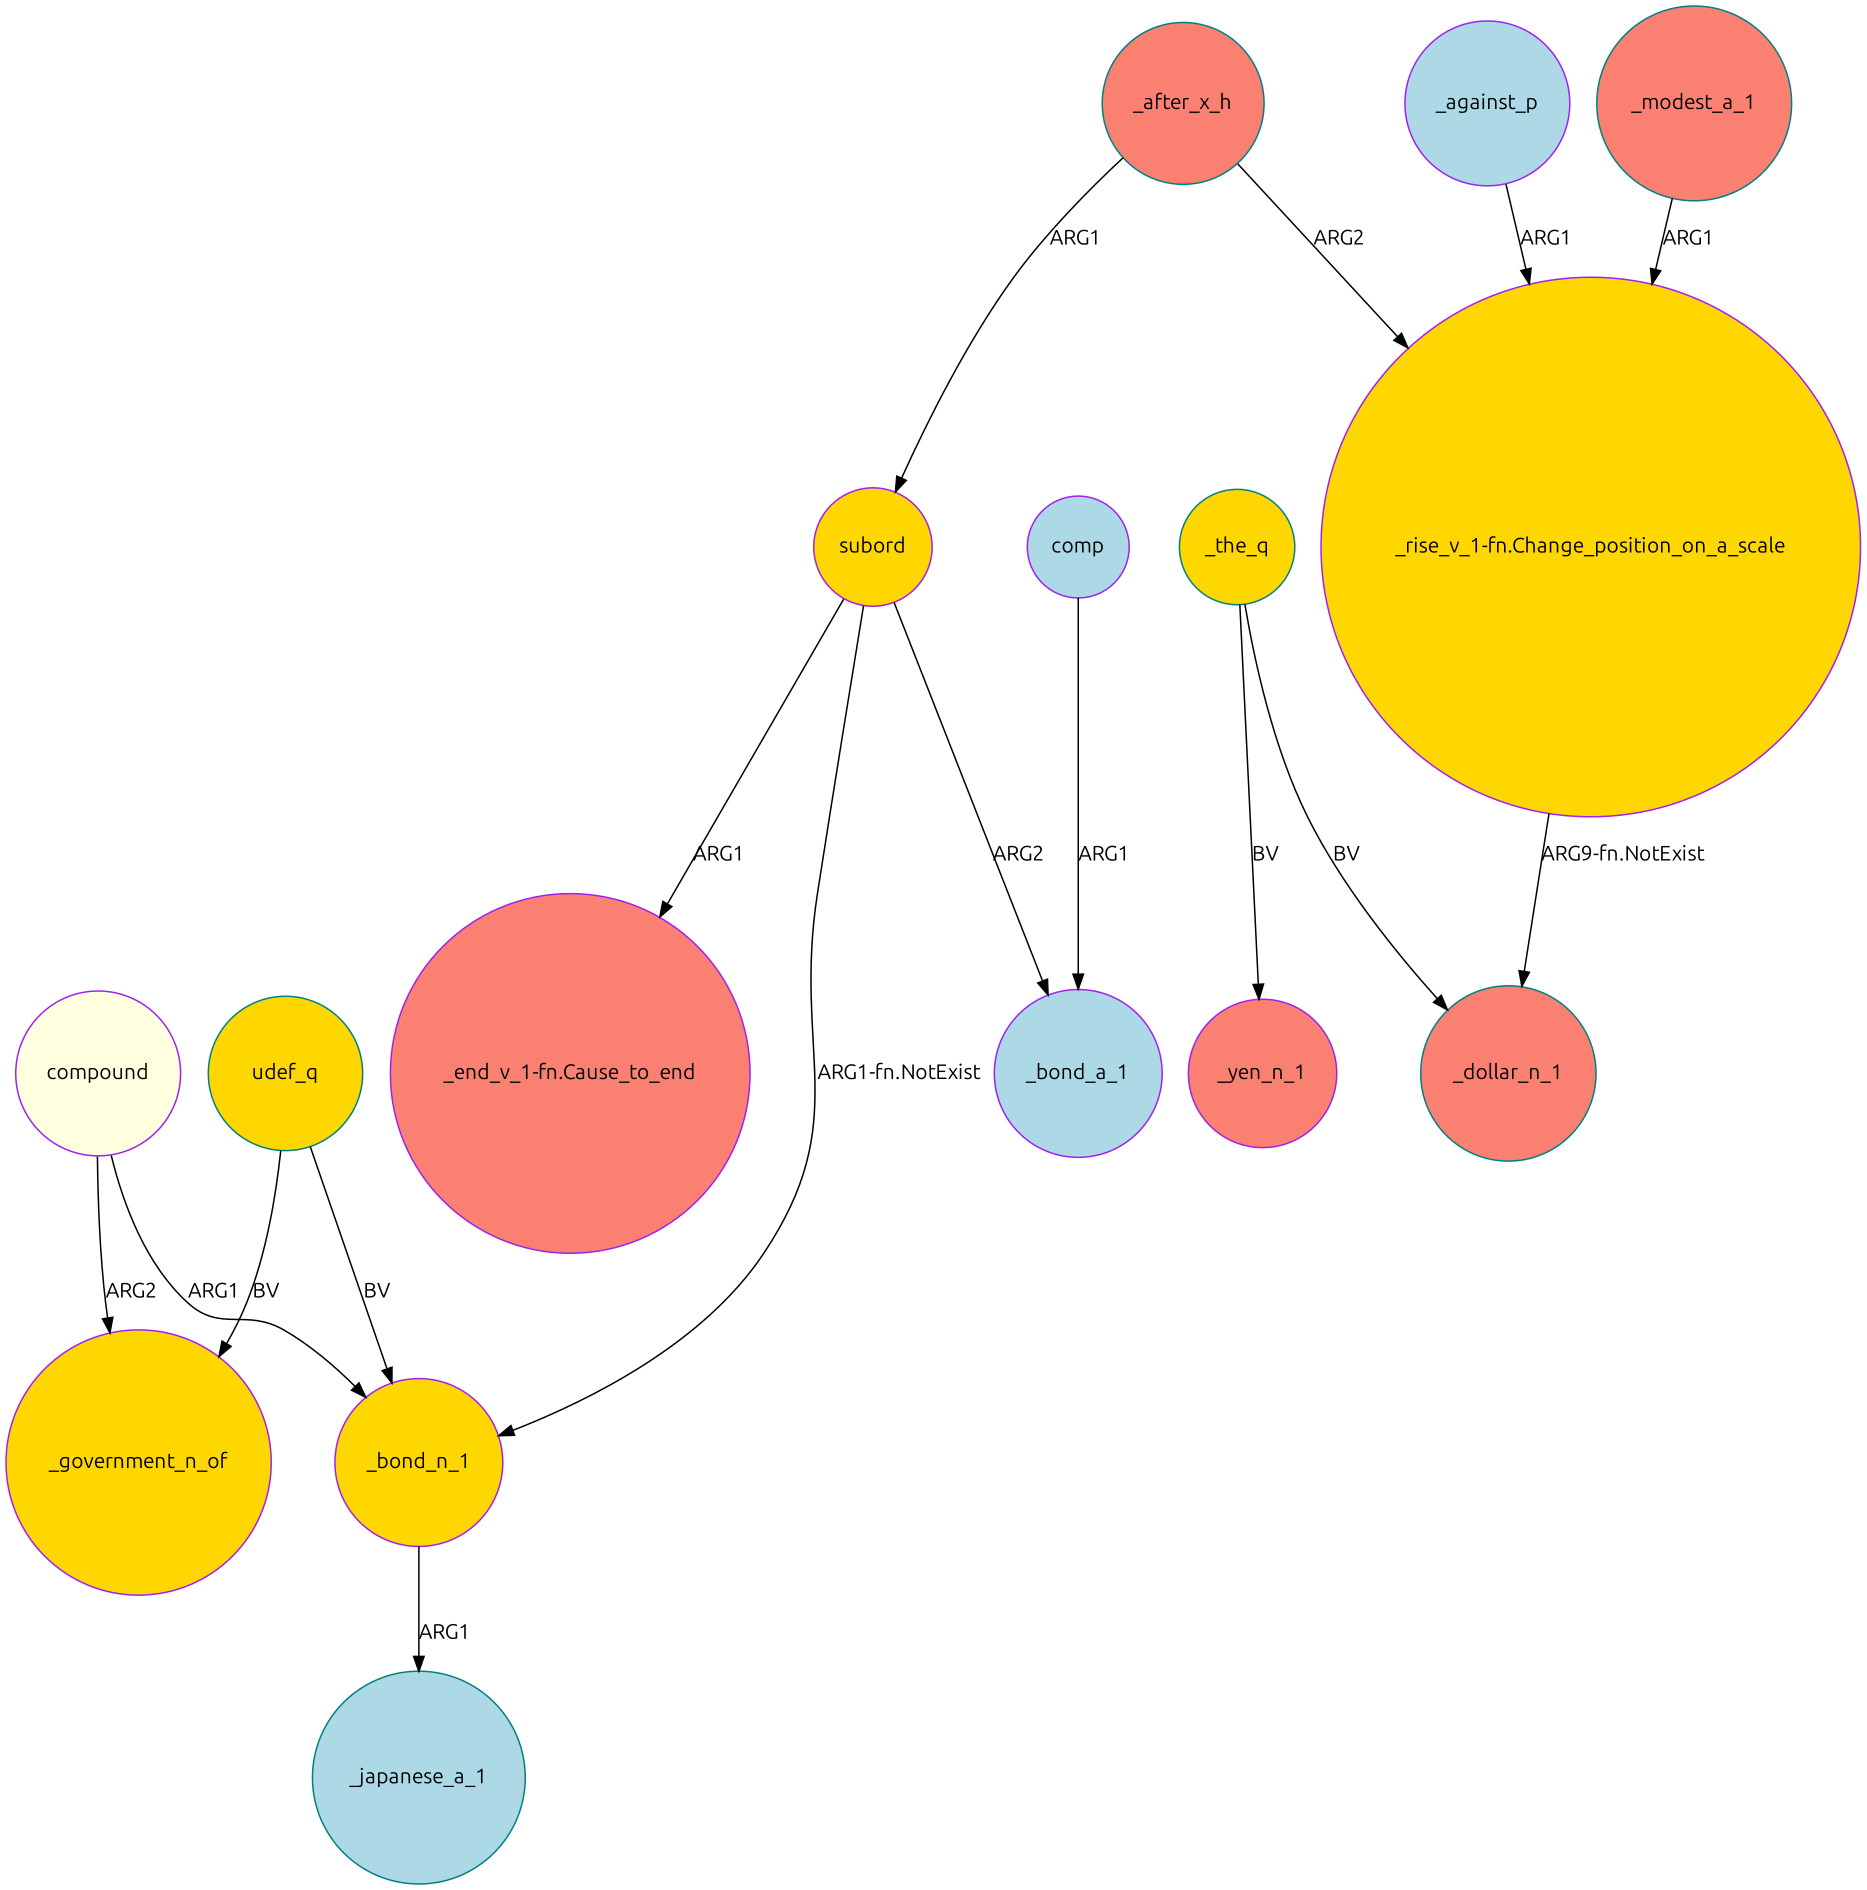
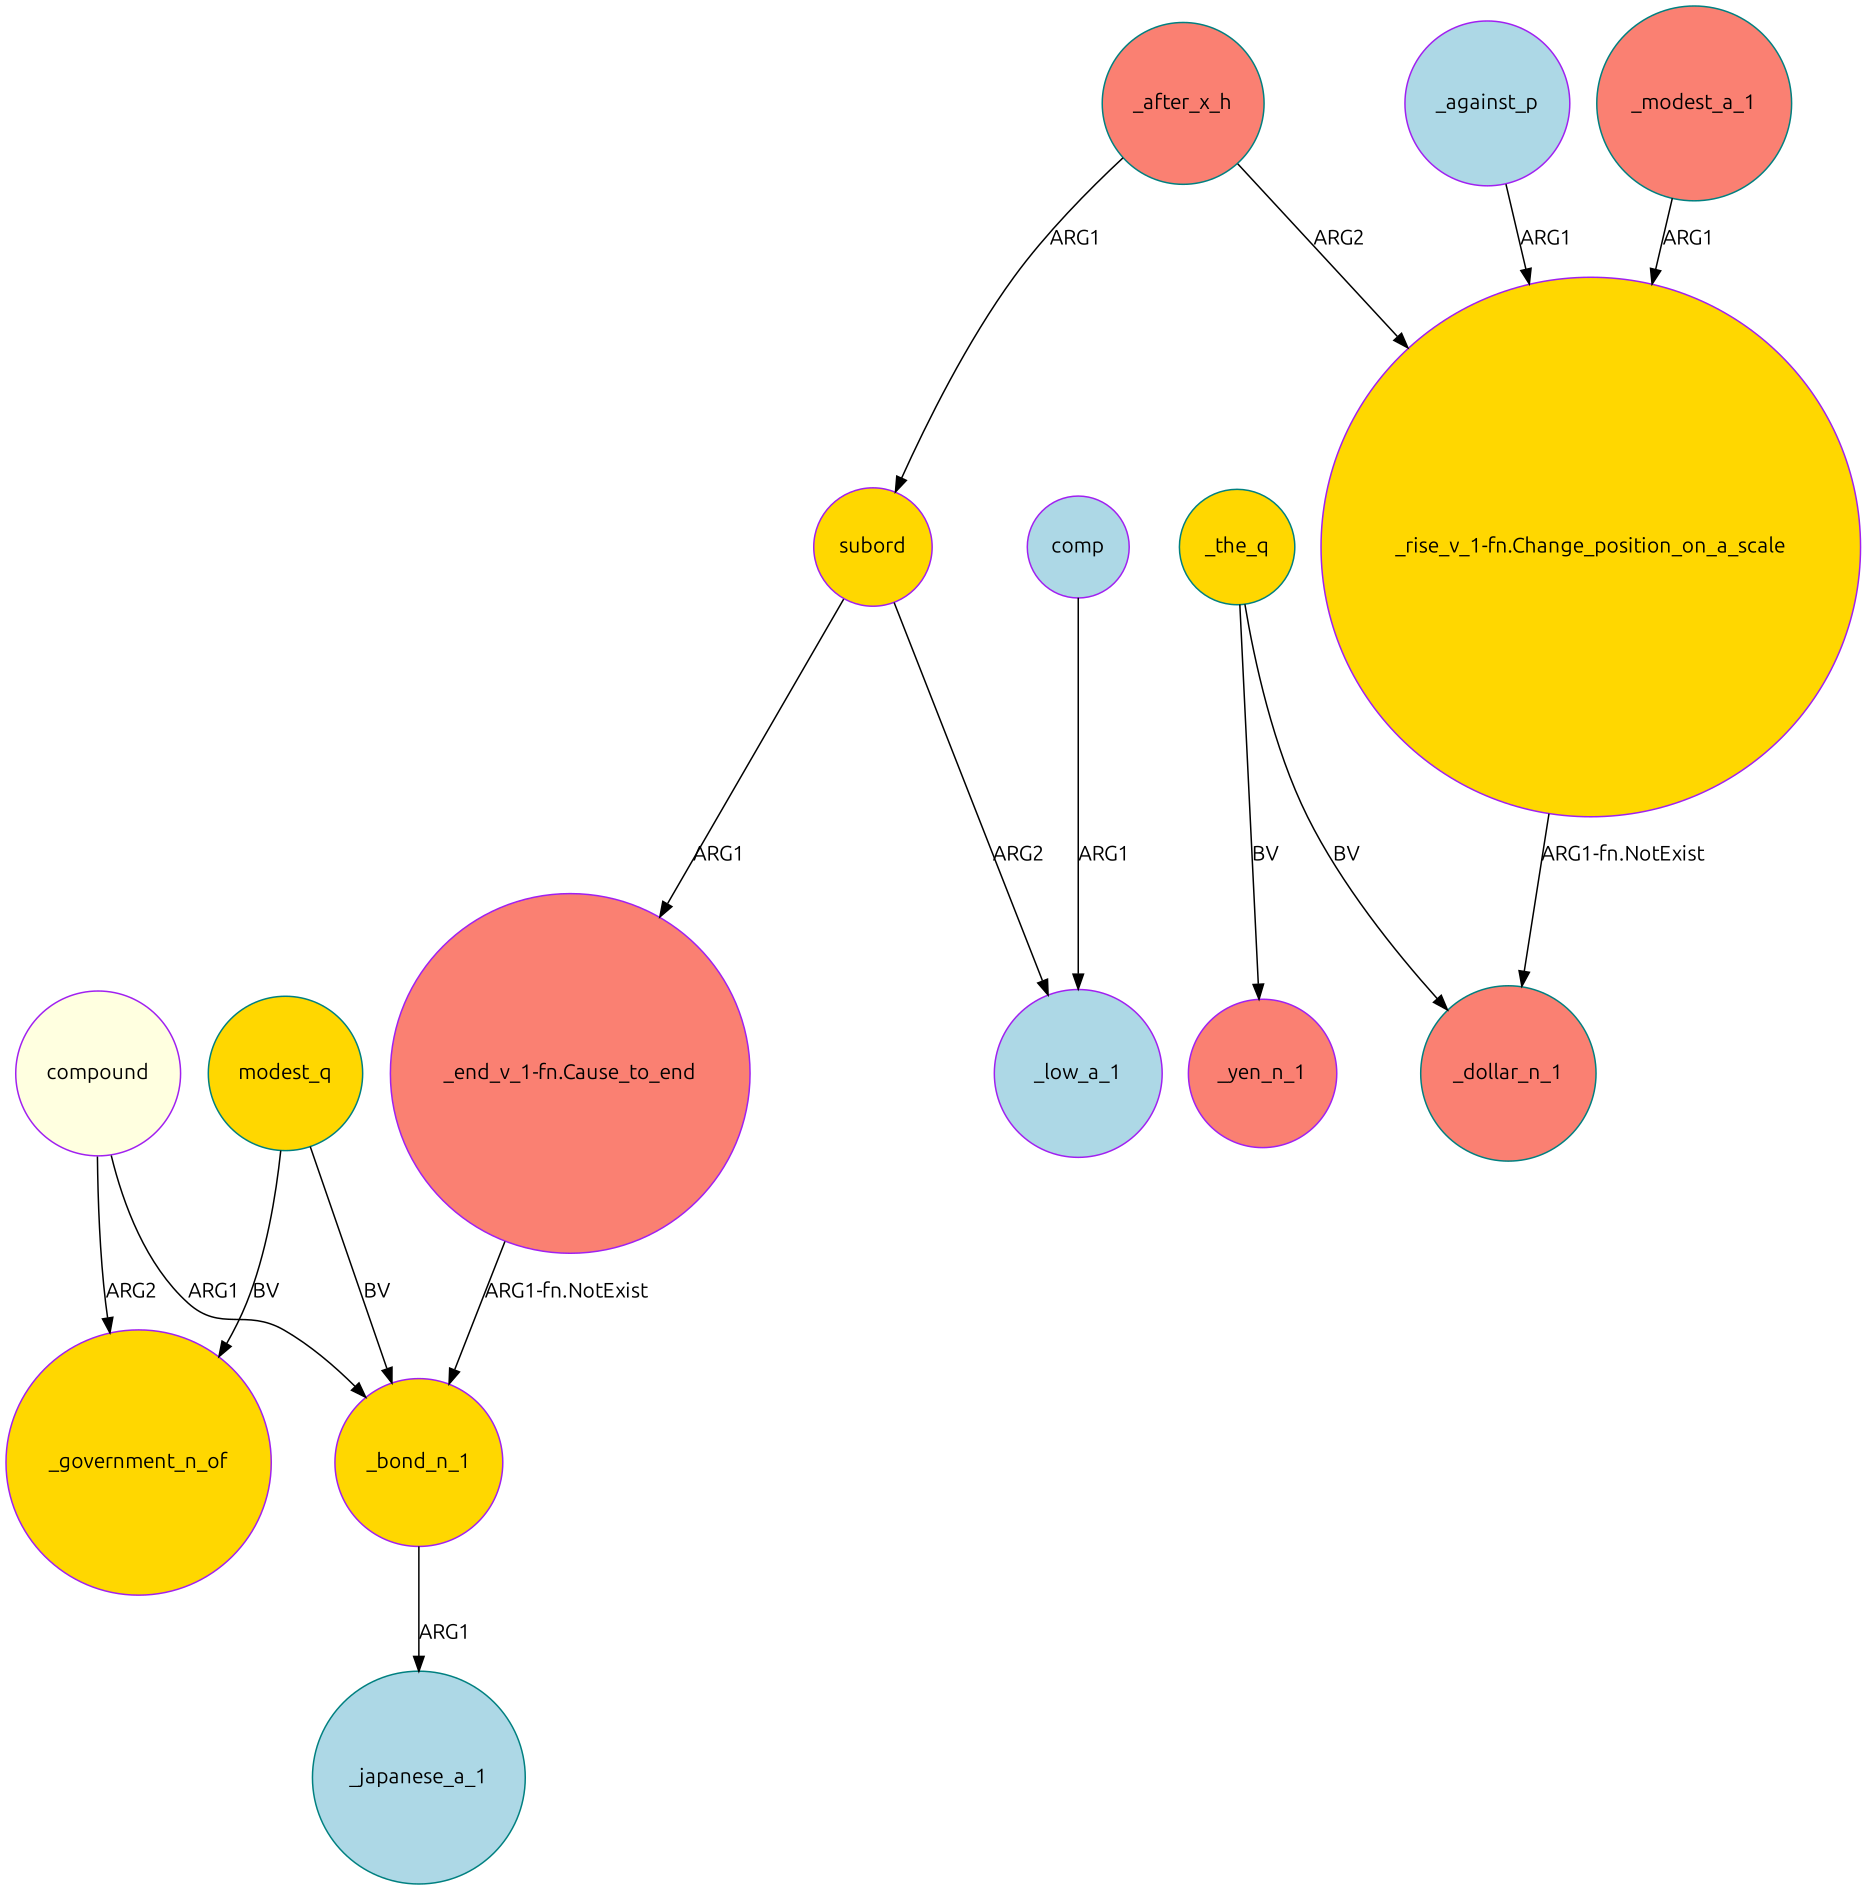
edge "_rise_v_1-fn.Change_position_on_a_scale" -> "_dollar_n_1": label "ARG9-fn.NotExist" -> "ARG1-fn.NotExist"
node "udef_q": label "udef_q" -> "modest_q"
node "_bond_a_1": label "_bond_a_1" -> "_low_a_1"
edge "subord" -> "_bond_n_1": now "_end_v_1-fn.Cause_to_end" -> "_bond_n_1"
